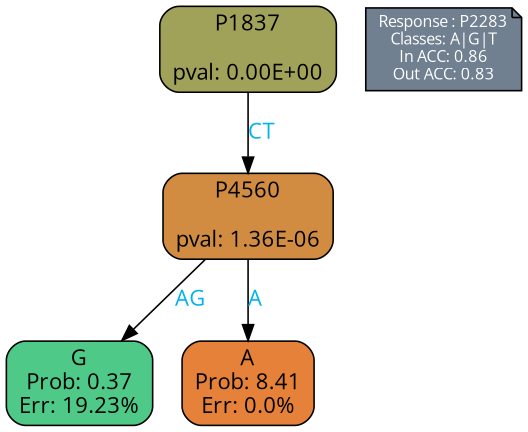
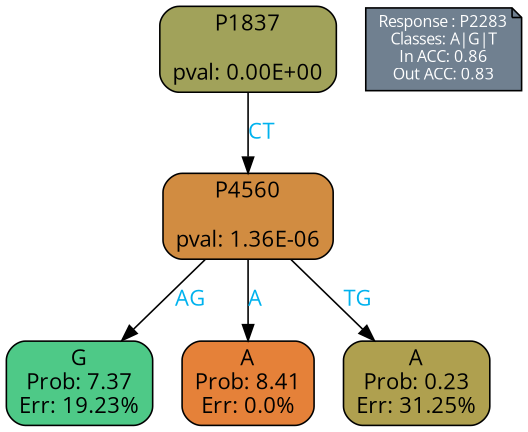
node "G Prob: 0.37 Err: 19.23%": label "G Prob: 0.37 Err: 19.23%" -> "G Prob: 7.37 Err: 19.23%"
node "A Prob: 0.23 Err: 31.25%": added
